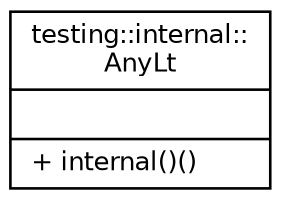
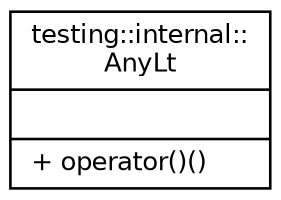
node "testing::internal::": text "+ internal()()" -> "+ operator()()"
